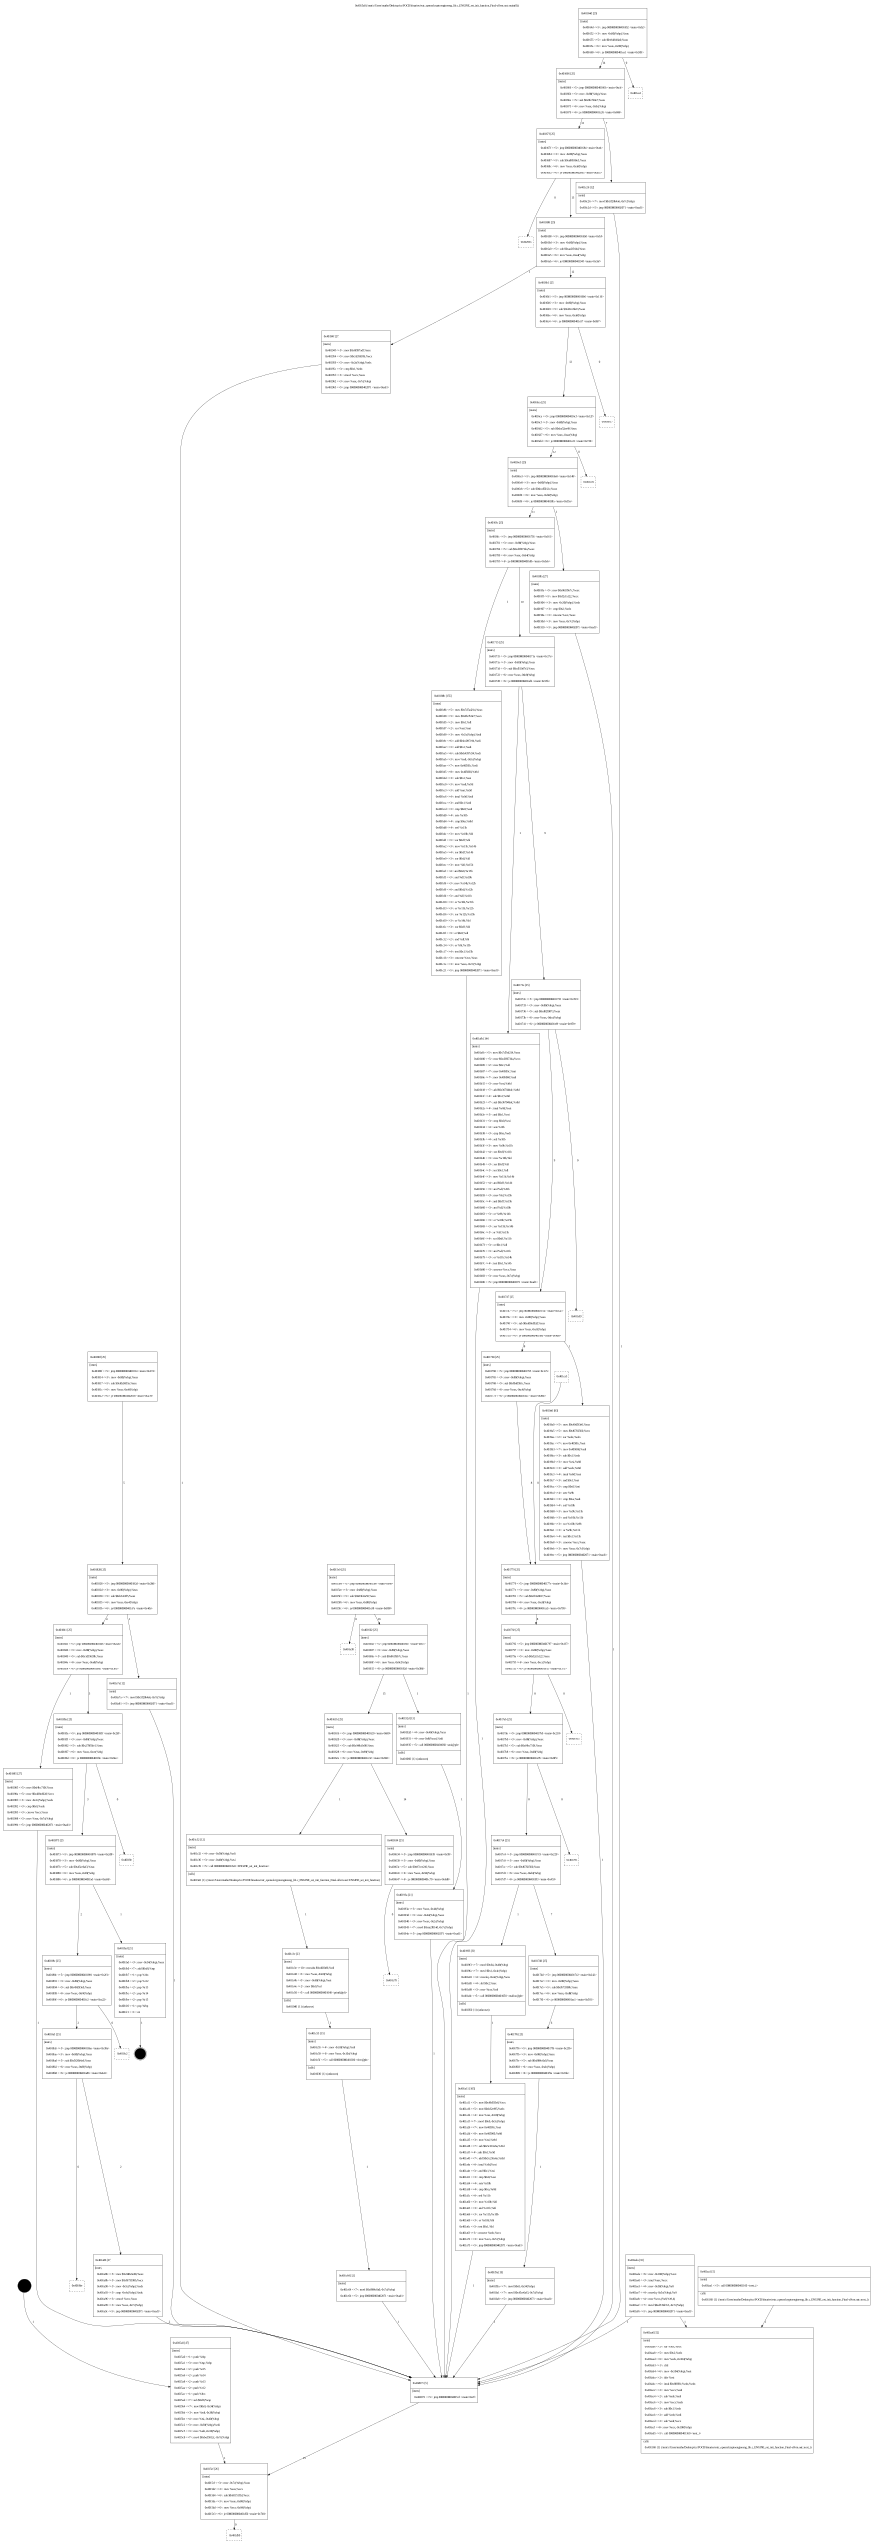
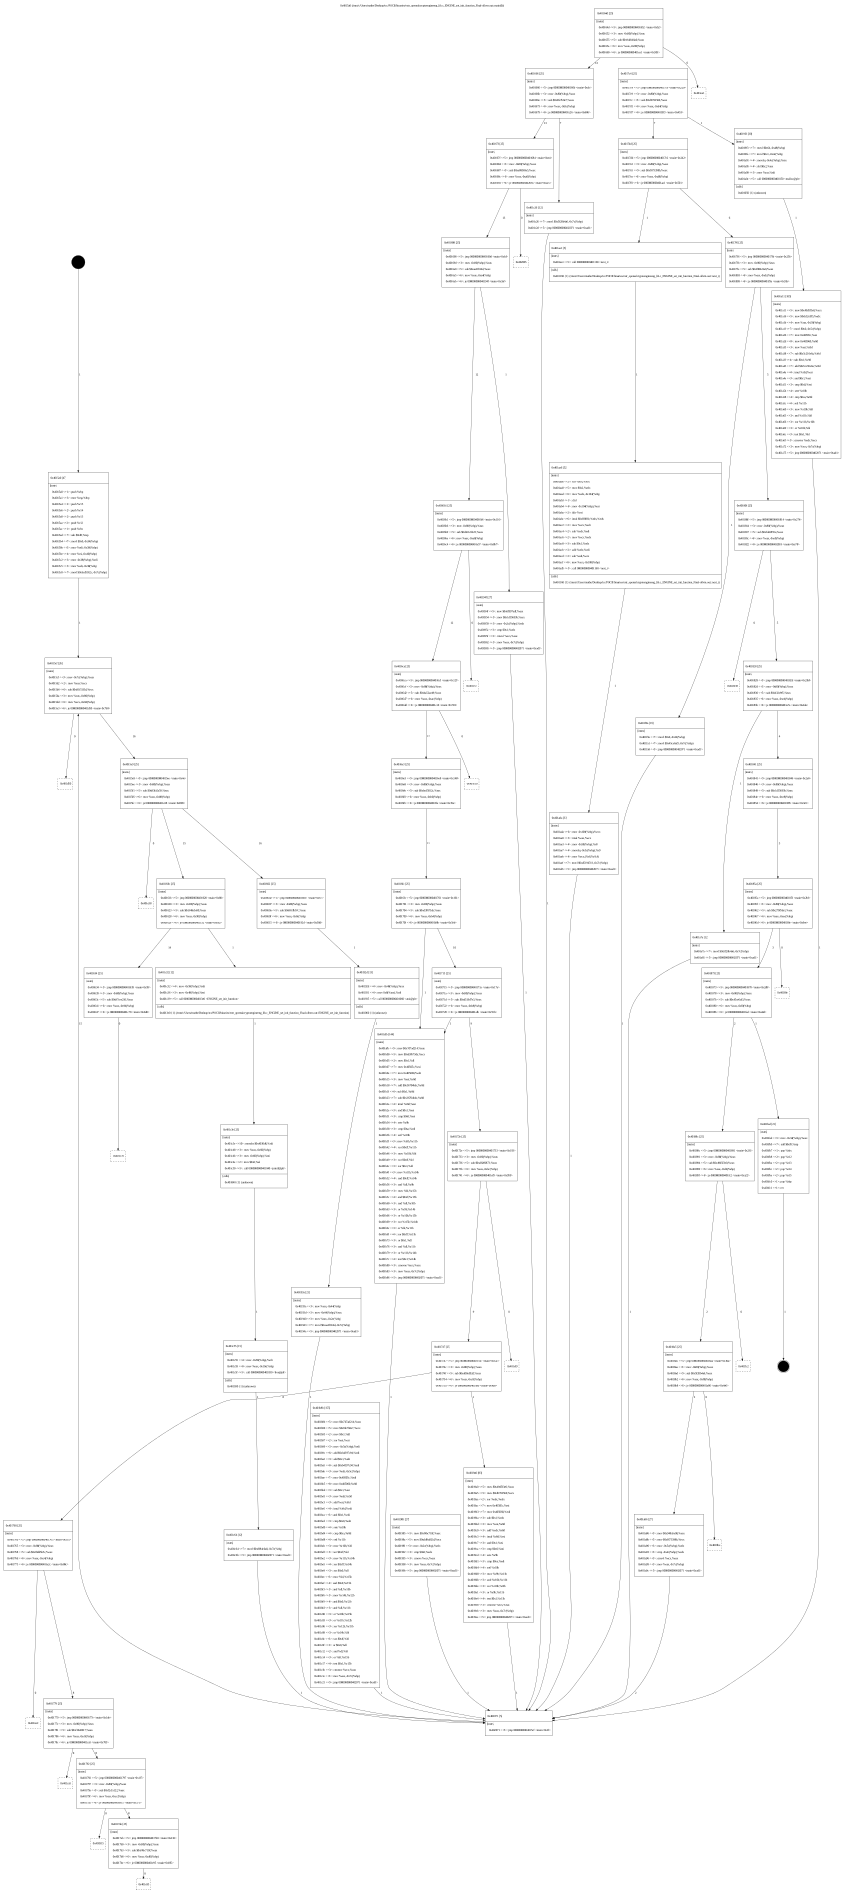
edge "0x4017dd [25]" -> "0x401aa1 [5]": added, label "1"
edge "0x4017f6 [25]" -> "0x40180f [25]": added, label "5"
node "0x4018fa [27]": removed
edge "0x4016fc [25]" -> "0x401b8b [155]": now "0x4016fc [25]" -> "0x401afb [144]"
node "0x402018": added
edge "0x4015cf [26]" -> "0x4015e9 [25]": added, label "16"
edge "0x401ca5" -> "0x401779 [25]": reversed
edge "0x401602 [25]" -> "0x40161b [25]": now "0x4015e9 [25]" -> "0x40161b [25]"
edge "0x401841 [25]" -> "0x401985 [27]": removed, label "1"
node "0x401e2c": added
edge "0x4017ab [25]" -> "0x4017c4 [25]": removed, label "8"
edge "0x401ada [33]" -> "0x401aa6 [52]": reversed
